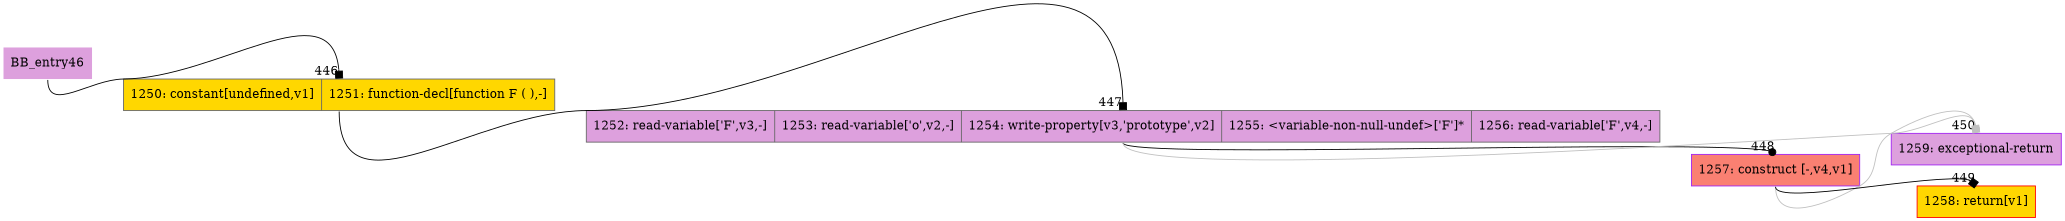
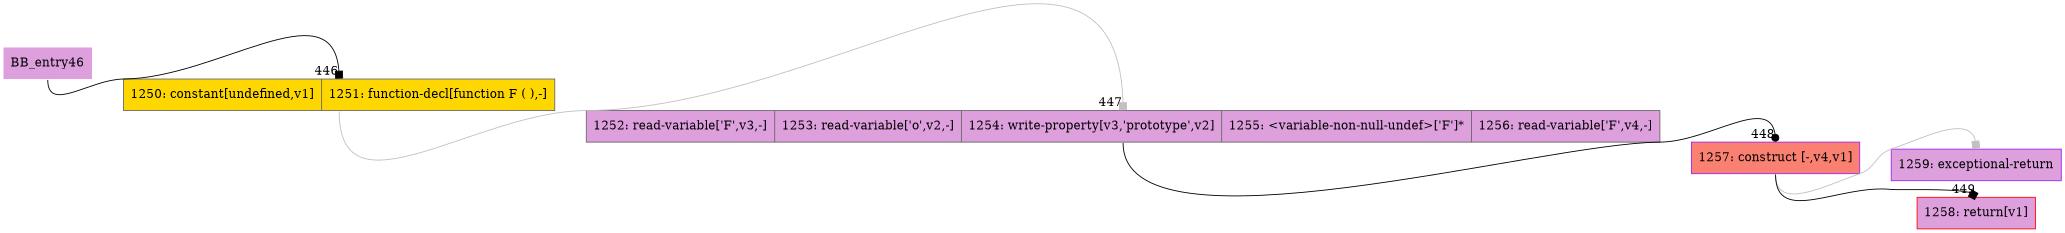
edge "1250: constant[undefined,v1]" -> "1252: read-variable['F',v3,-]": color black -> gray
edge "1252: read-variable['F',v3,-]" -> "1259: exceptional-return": removed
node "1258: return[v1]": fillcolor gold -> plum
